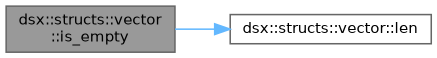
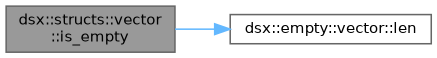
node "dsx::structs::vector::len": label "dsx::structs::vector::len" -> "dsx::empty::vector::len"
